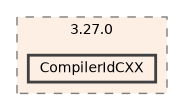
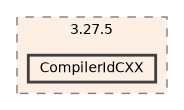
cluster "3.27.0": label "3.27.0" -> "3.27.5"
